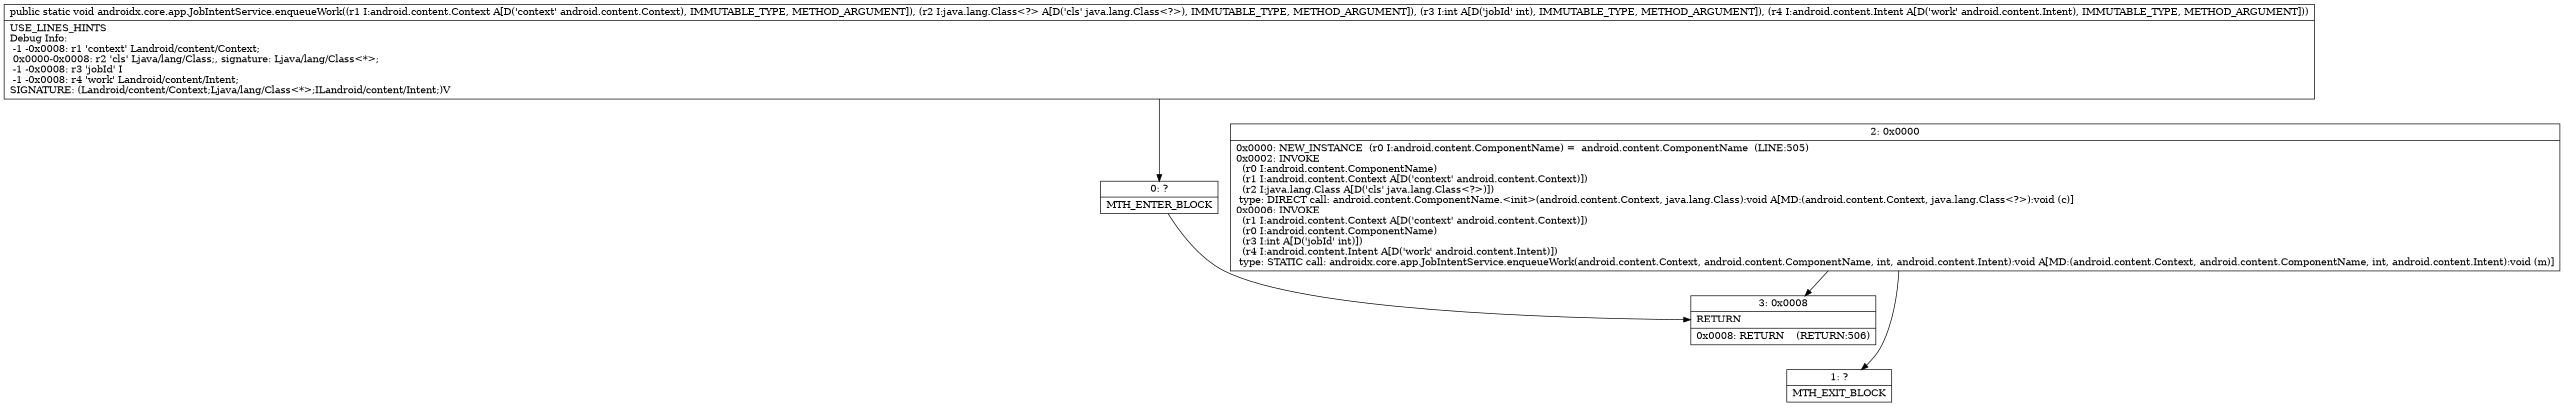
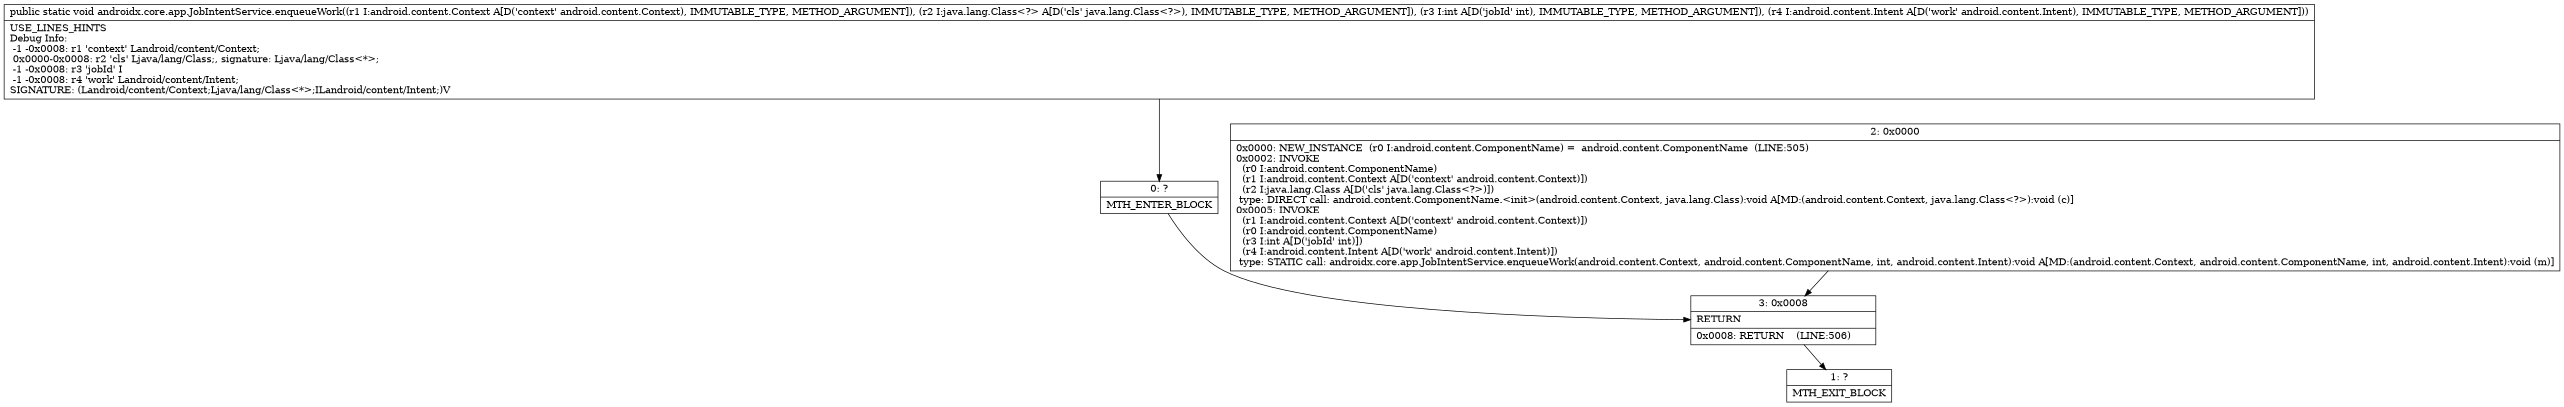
node "2: 0x0000": text "0x0006: INVOKE" -> "0x0005: INVOKE"
edge "2: 0x0000" -> "1: ?": now "3: 0x0008" -> "1: ?"
node "3: 0x0008": text "0x0008: RETURN    (RETURN:506)" -> "0x0008: RETURN    (LINE:506)"
